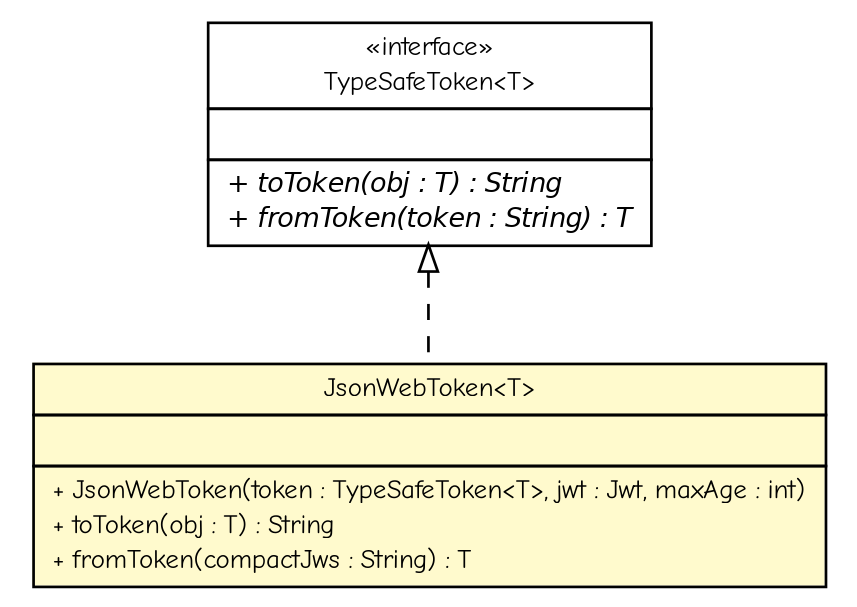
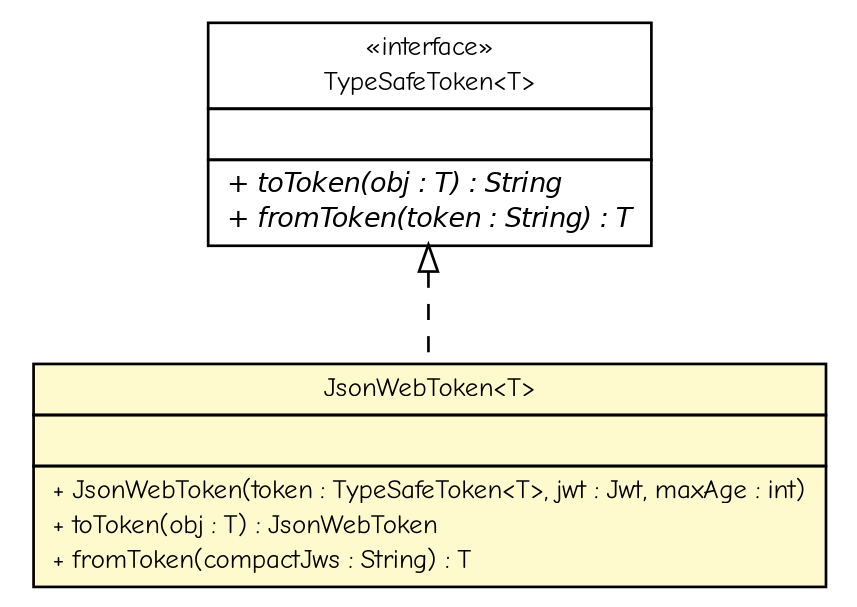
node "JsonWebToken<T>": text "+ toToken(obj : T) : String" -> "+ toToken(obj : T) : JsonWebToken"
